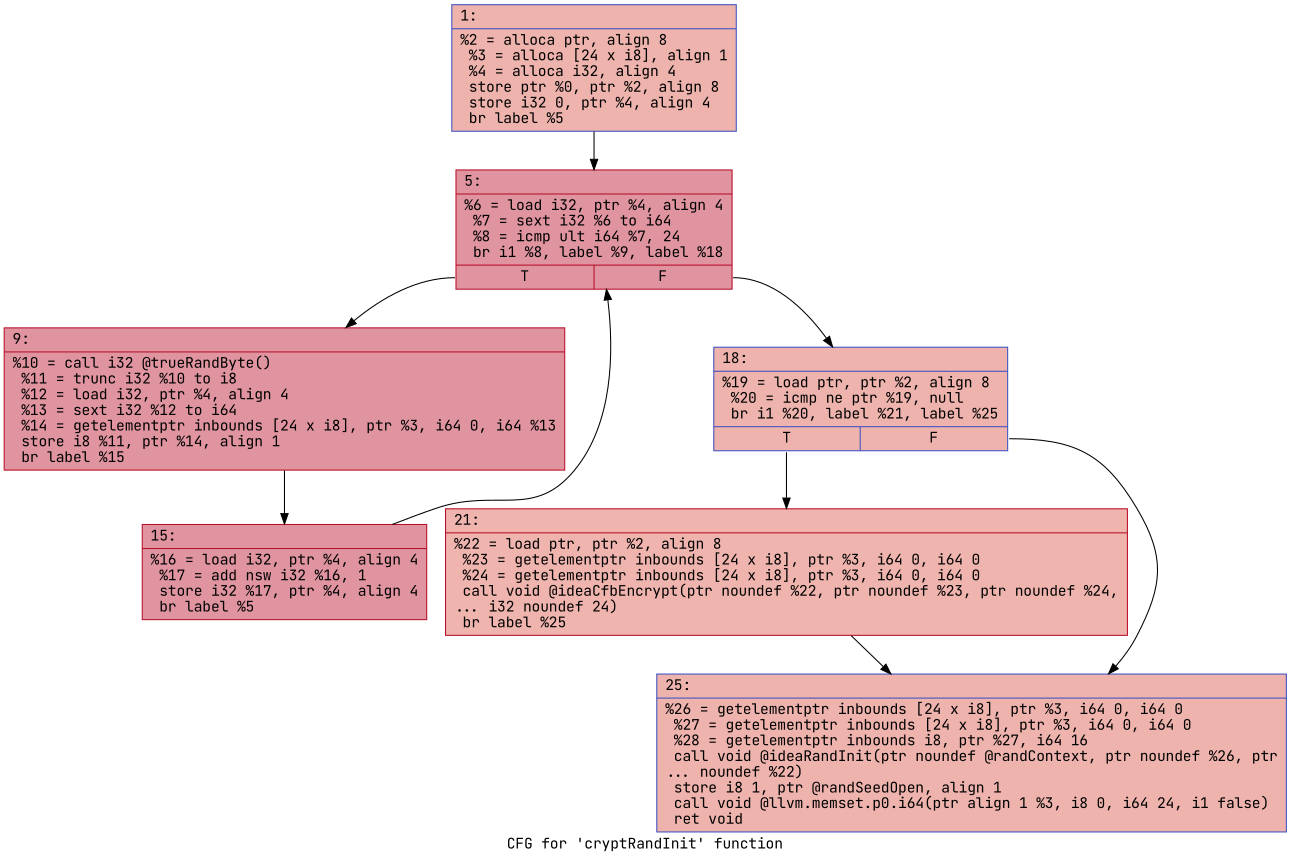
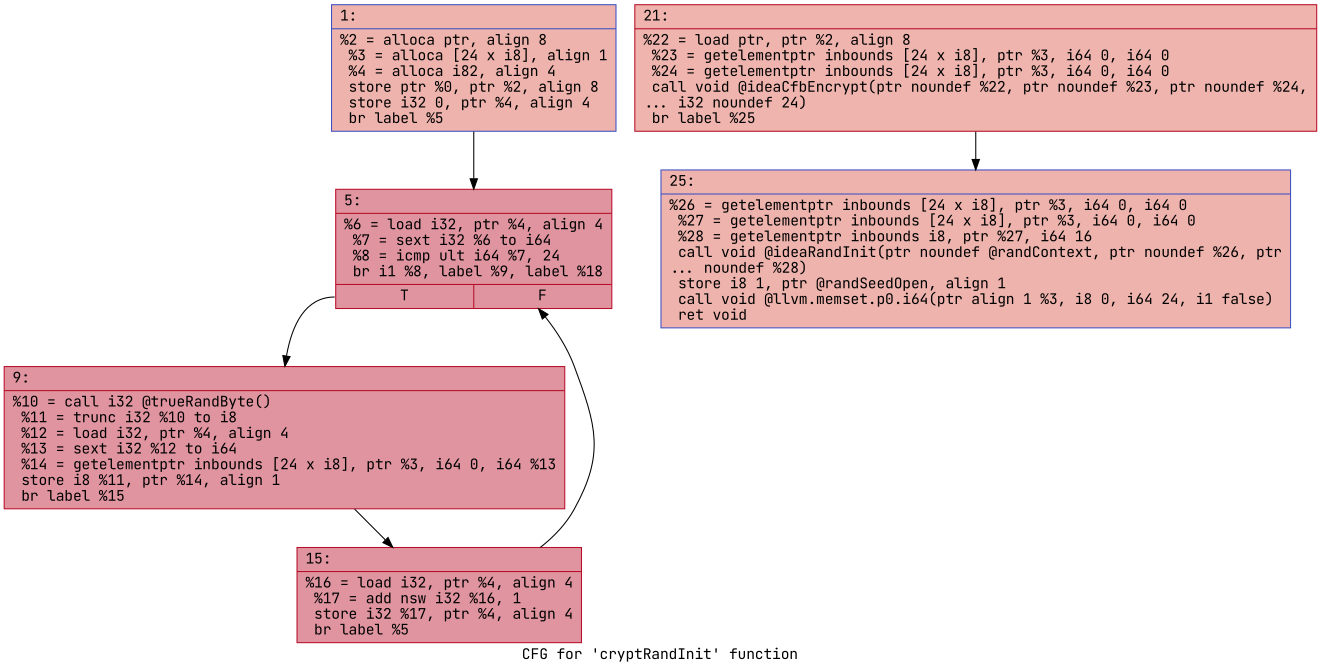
node "1:": text "%4 = alloca i32, align 4" -> "%4 = alloca i82, align 4"
node "18:": removed
node "25:": text "... noundef %22)" -> "... noundef %28)"
